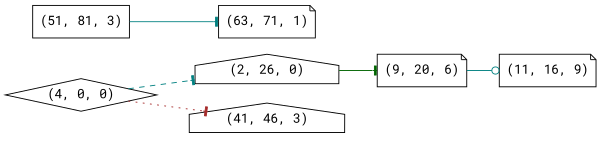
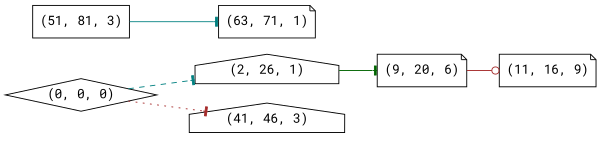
node "(2, 26, 0)": label "(2, 26, 0)" -> "(2, 26, 1)"
edge "(9, 20, 6)" -> "(11, 16, 9)": color teal -> brown
node "(4, 0, 0)": label "(4, 0, 0)" -> "(0, 0, 0)"
